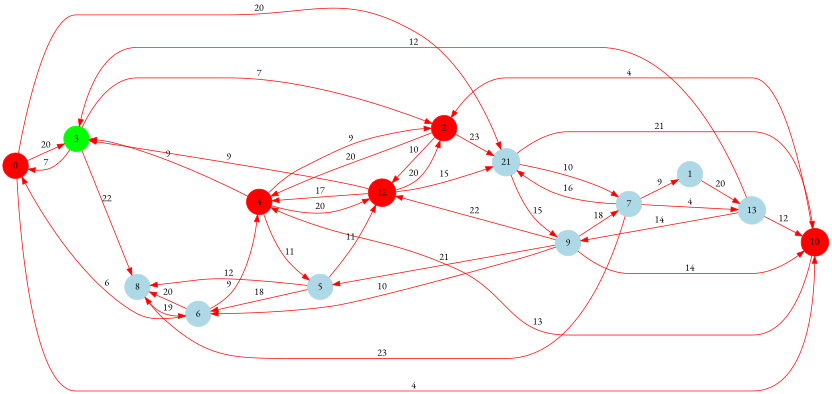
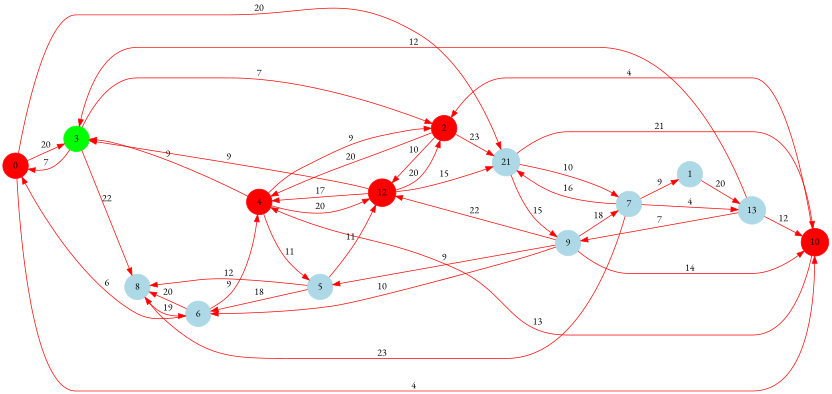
edge "13" -> "9": label "14" -> "7"
edge "9" -> "5": label "21" -> "9"
